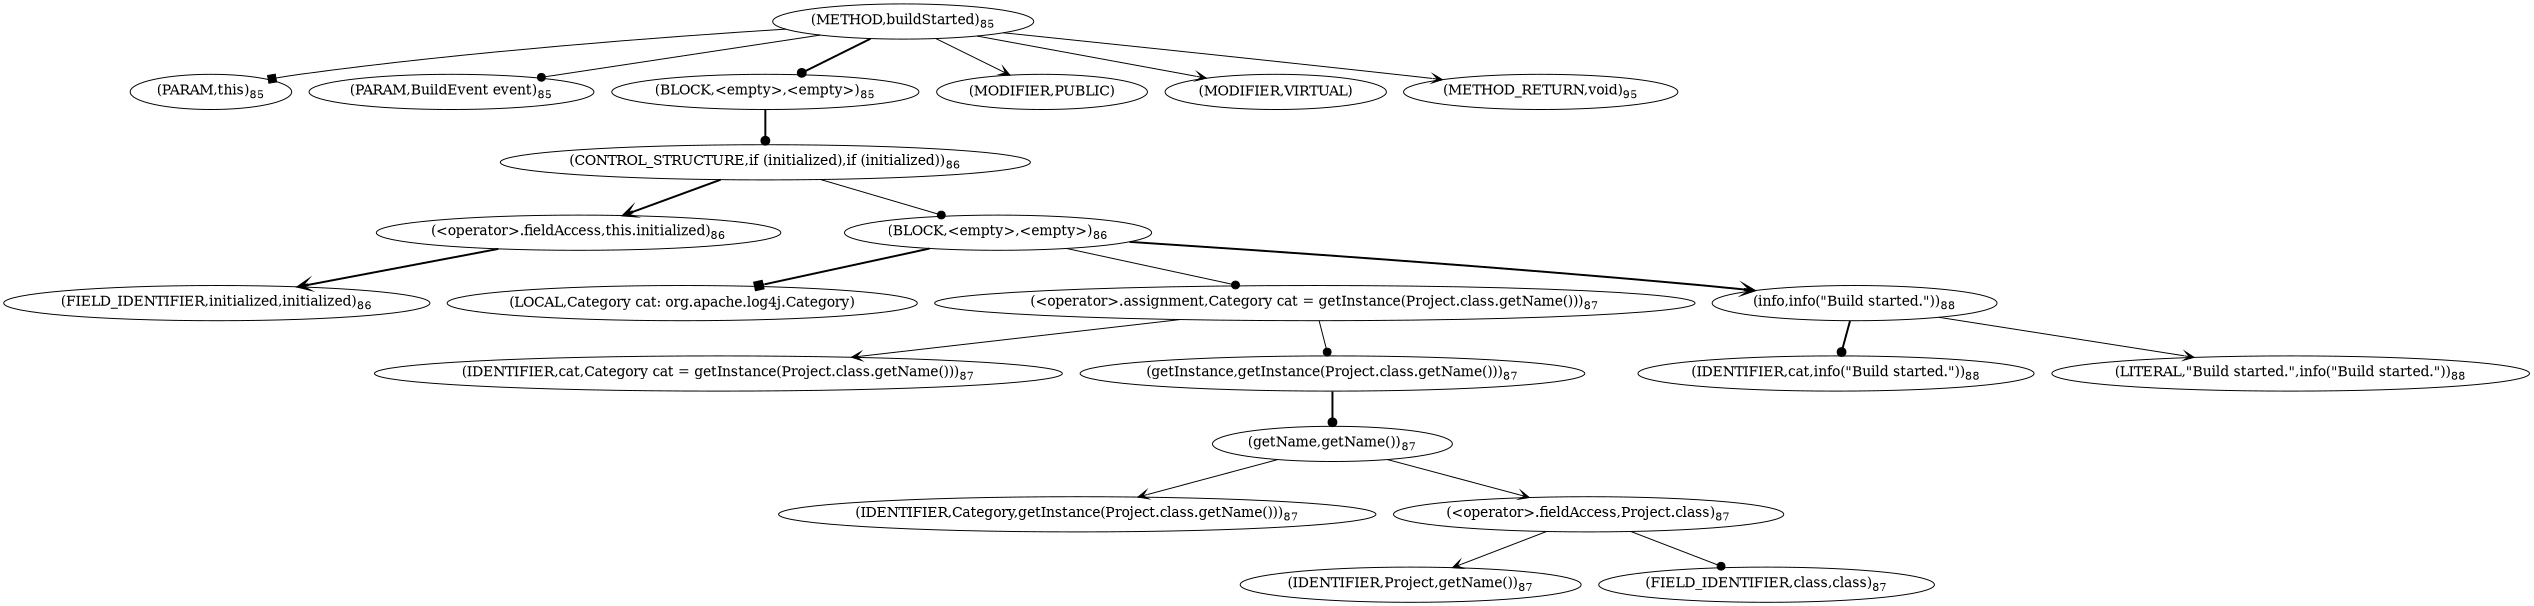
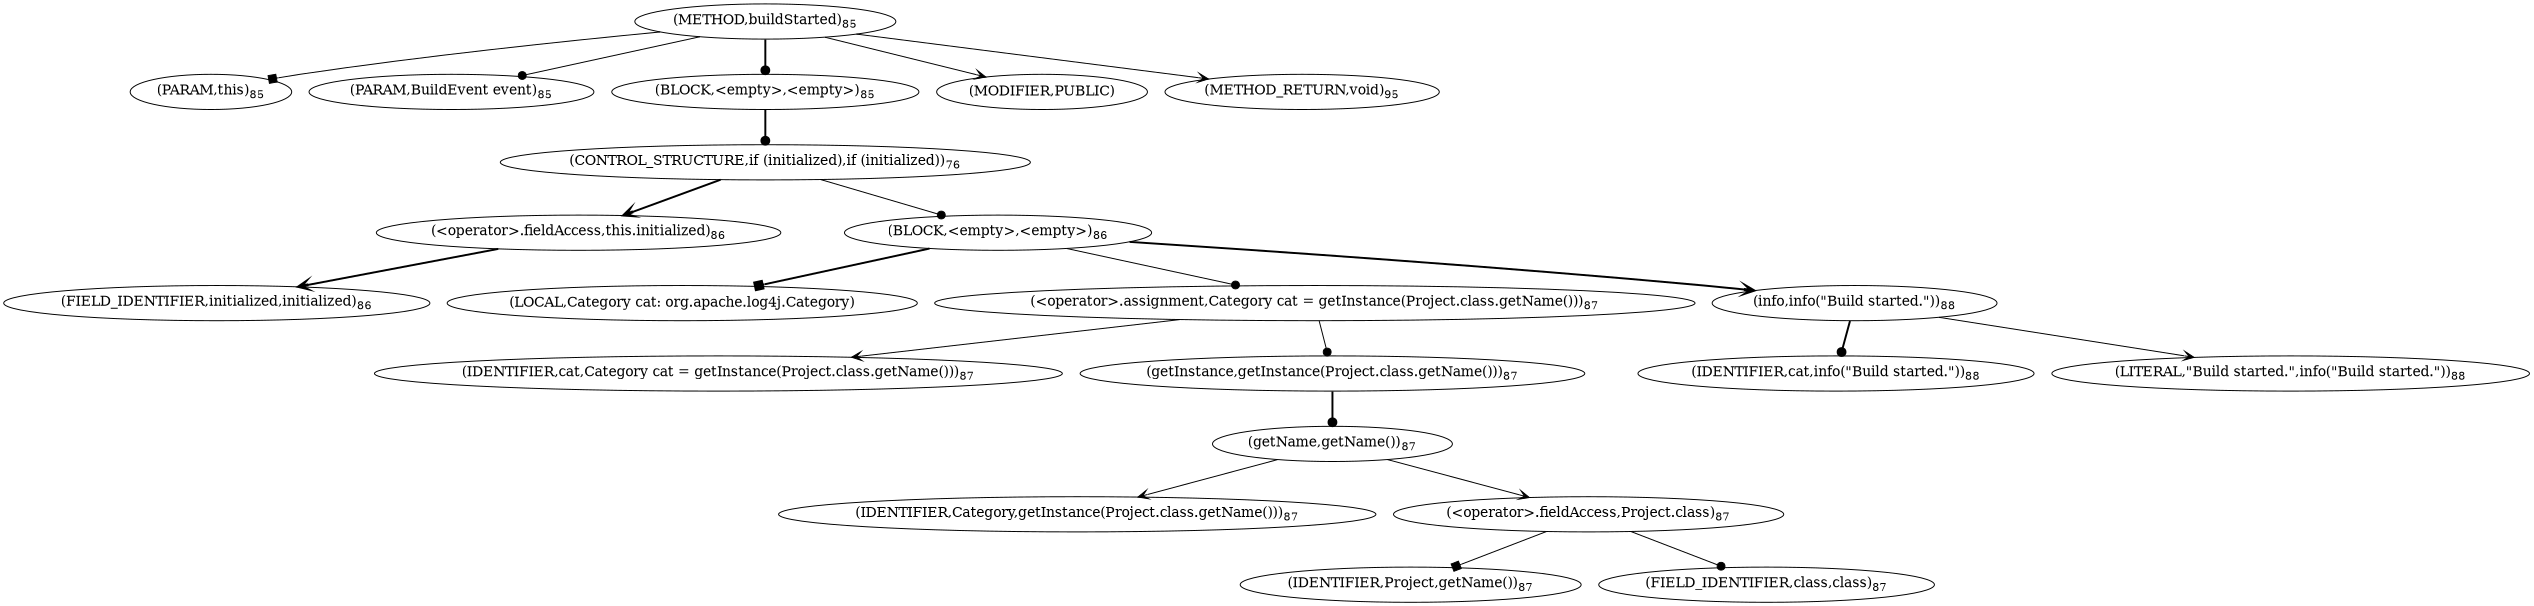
node "(MODIFIER,VIRTUAL)": removed
node "(CONTROL_STRUCTURE,if (initialized),if (initialized))": text "86" -> "76"
edge "(<operator>.fieldAccess,Project.class)" -> "(IDENTIFIER,Project,getName())": arrowhead vee -> box
